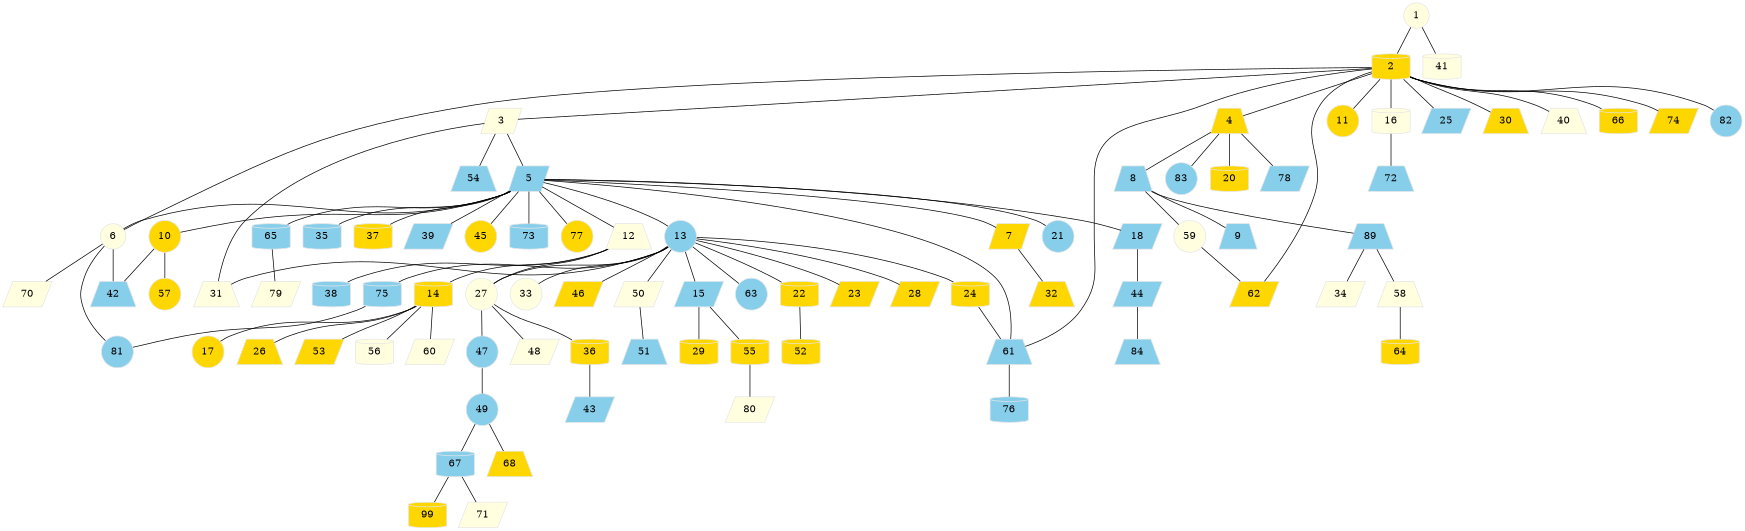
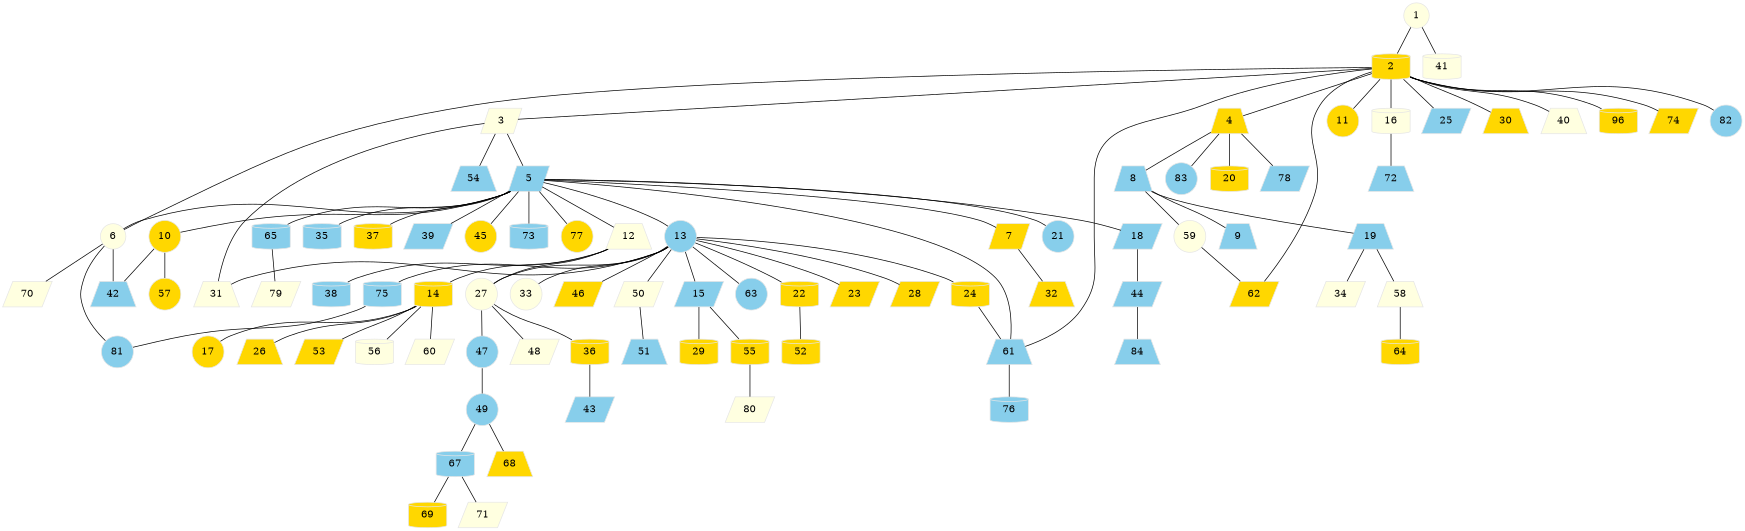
node "66": label "66" -> "96"
node "89": label "89" -> "19"
node "99": label "99" -> "69"
